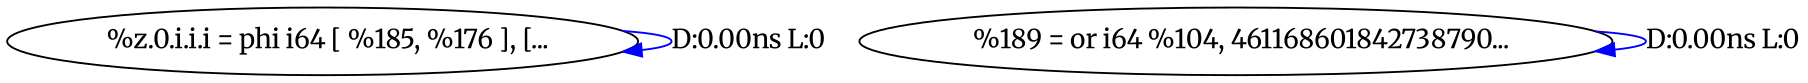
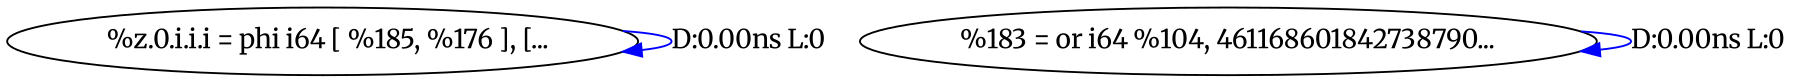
node "%189 = or i64 %104, 461168601842738790...": label "%189 = or i64 %104, 461168601842738790..." -> "%183 = or i64 %104, 461168601842738790..."
